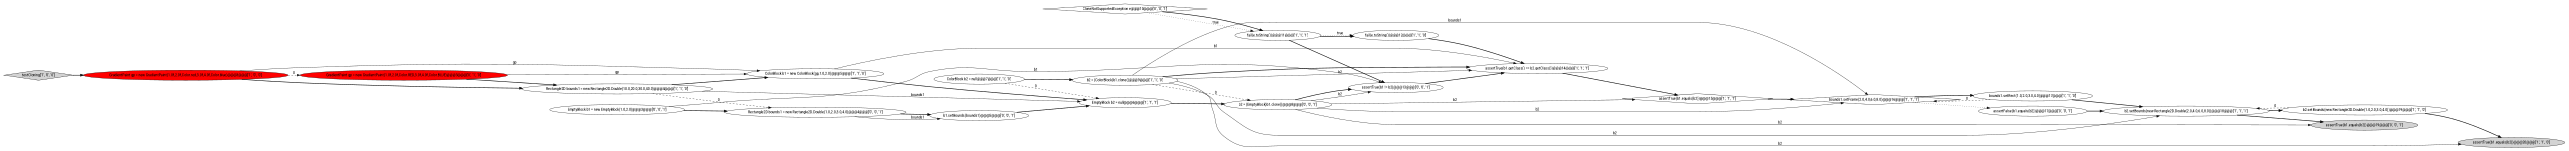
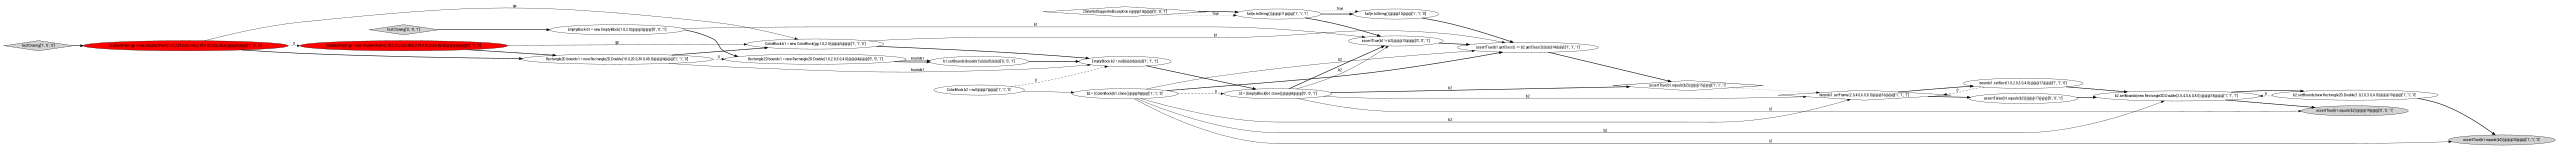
edge "b2 = (ColorBlock)b1.clone()@@@9@@@['1', '1', '0']" -> "bounds1.setFrame(2.0,4.0,6.0,8.0)@@@16@@@['1', '1', '1']": label "bounds1" -> "b2"
node "testCloning['0', '0', '1']": added
edge "ColorBlock b2 = null@@@7@@@['1', '1', '0']" -> "b2 = (ColorBlock)b1.clone()@@@9@@@['1', '1', '0']": style bold -> solid
edge "assertTrue(b1.equals(b2))@@@15@@@['1', '1', '1']" -> "bounds1.setFrame(2.0,4.0,6.0,8.0)@@@16@@@['1', '1', '1']": style bold -> dotted
edge "b2 = (EmptyBlock)b1.clone()@@@8@@@['0', '0', '1']" -> "assertTrue(b1.equals(b2))@@@15@@@['1', '1', '1']": style solid -> bold
edge "bounds1.setFrame(2.0,4.0,6.0,8.0)@@@16@@@['1', '1', '1']" -> "assertFalse(b1.equals(b2))@@@17@@@['0', '0', '1']": style dotted -> bold
